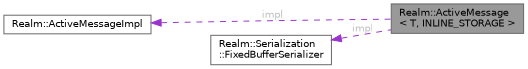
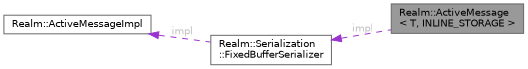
edge "Realm::ActiveMessage < T, INLINE_STORAGE >" -> "Realm::ActiveMessageImpl": now "Realm::Serialization ::FixedBufferSerializer" -> "Realm::ActiveMessageImpl"
